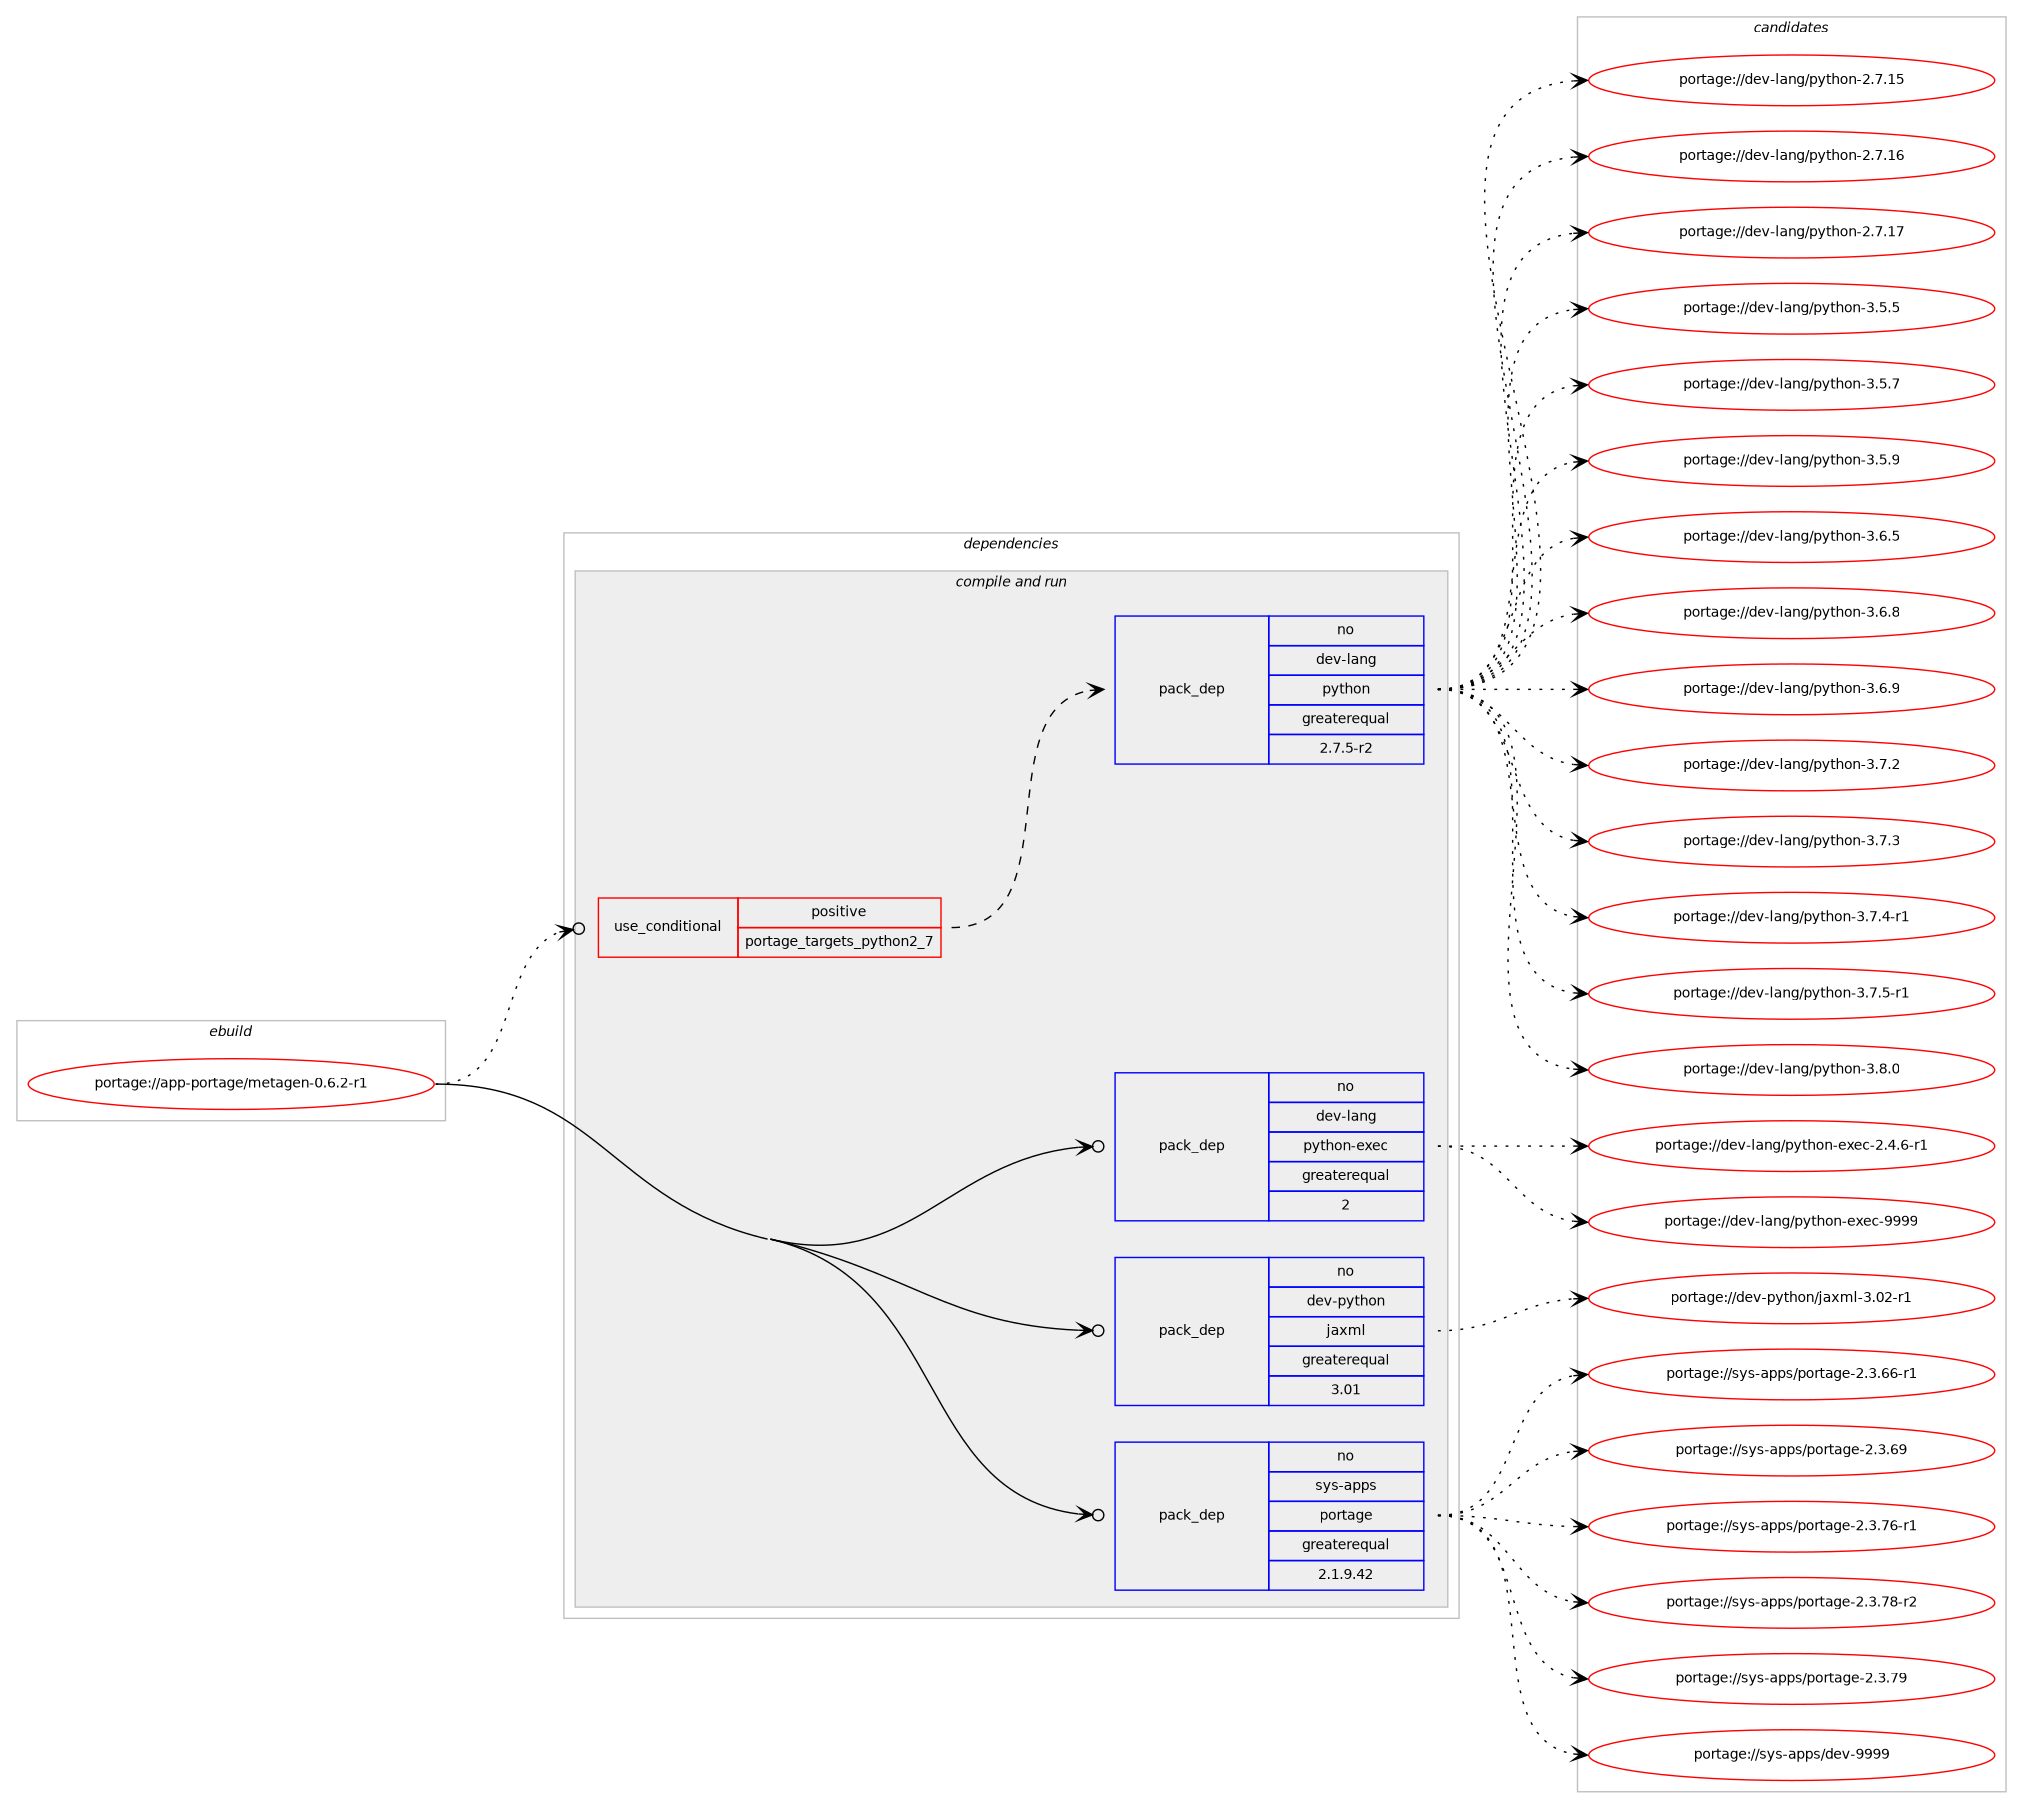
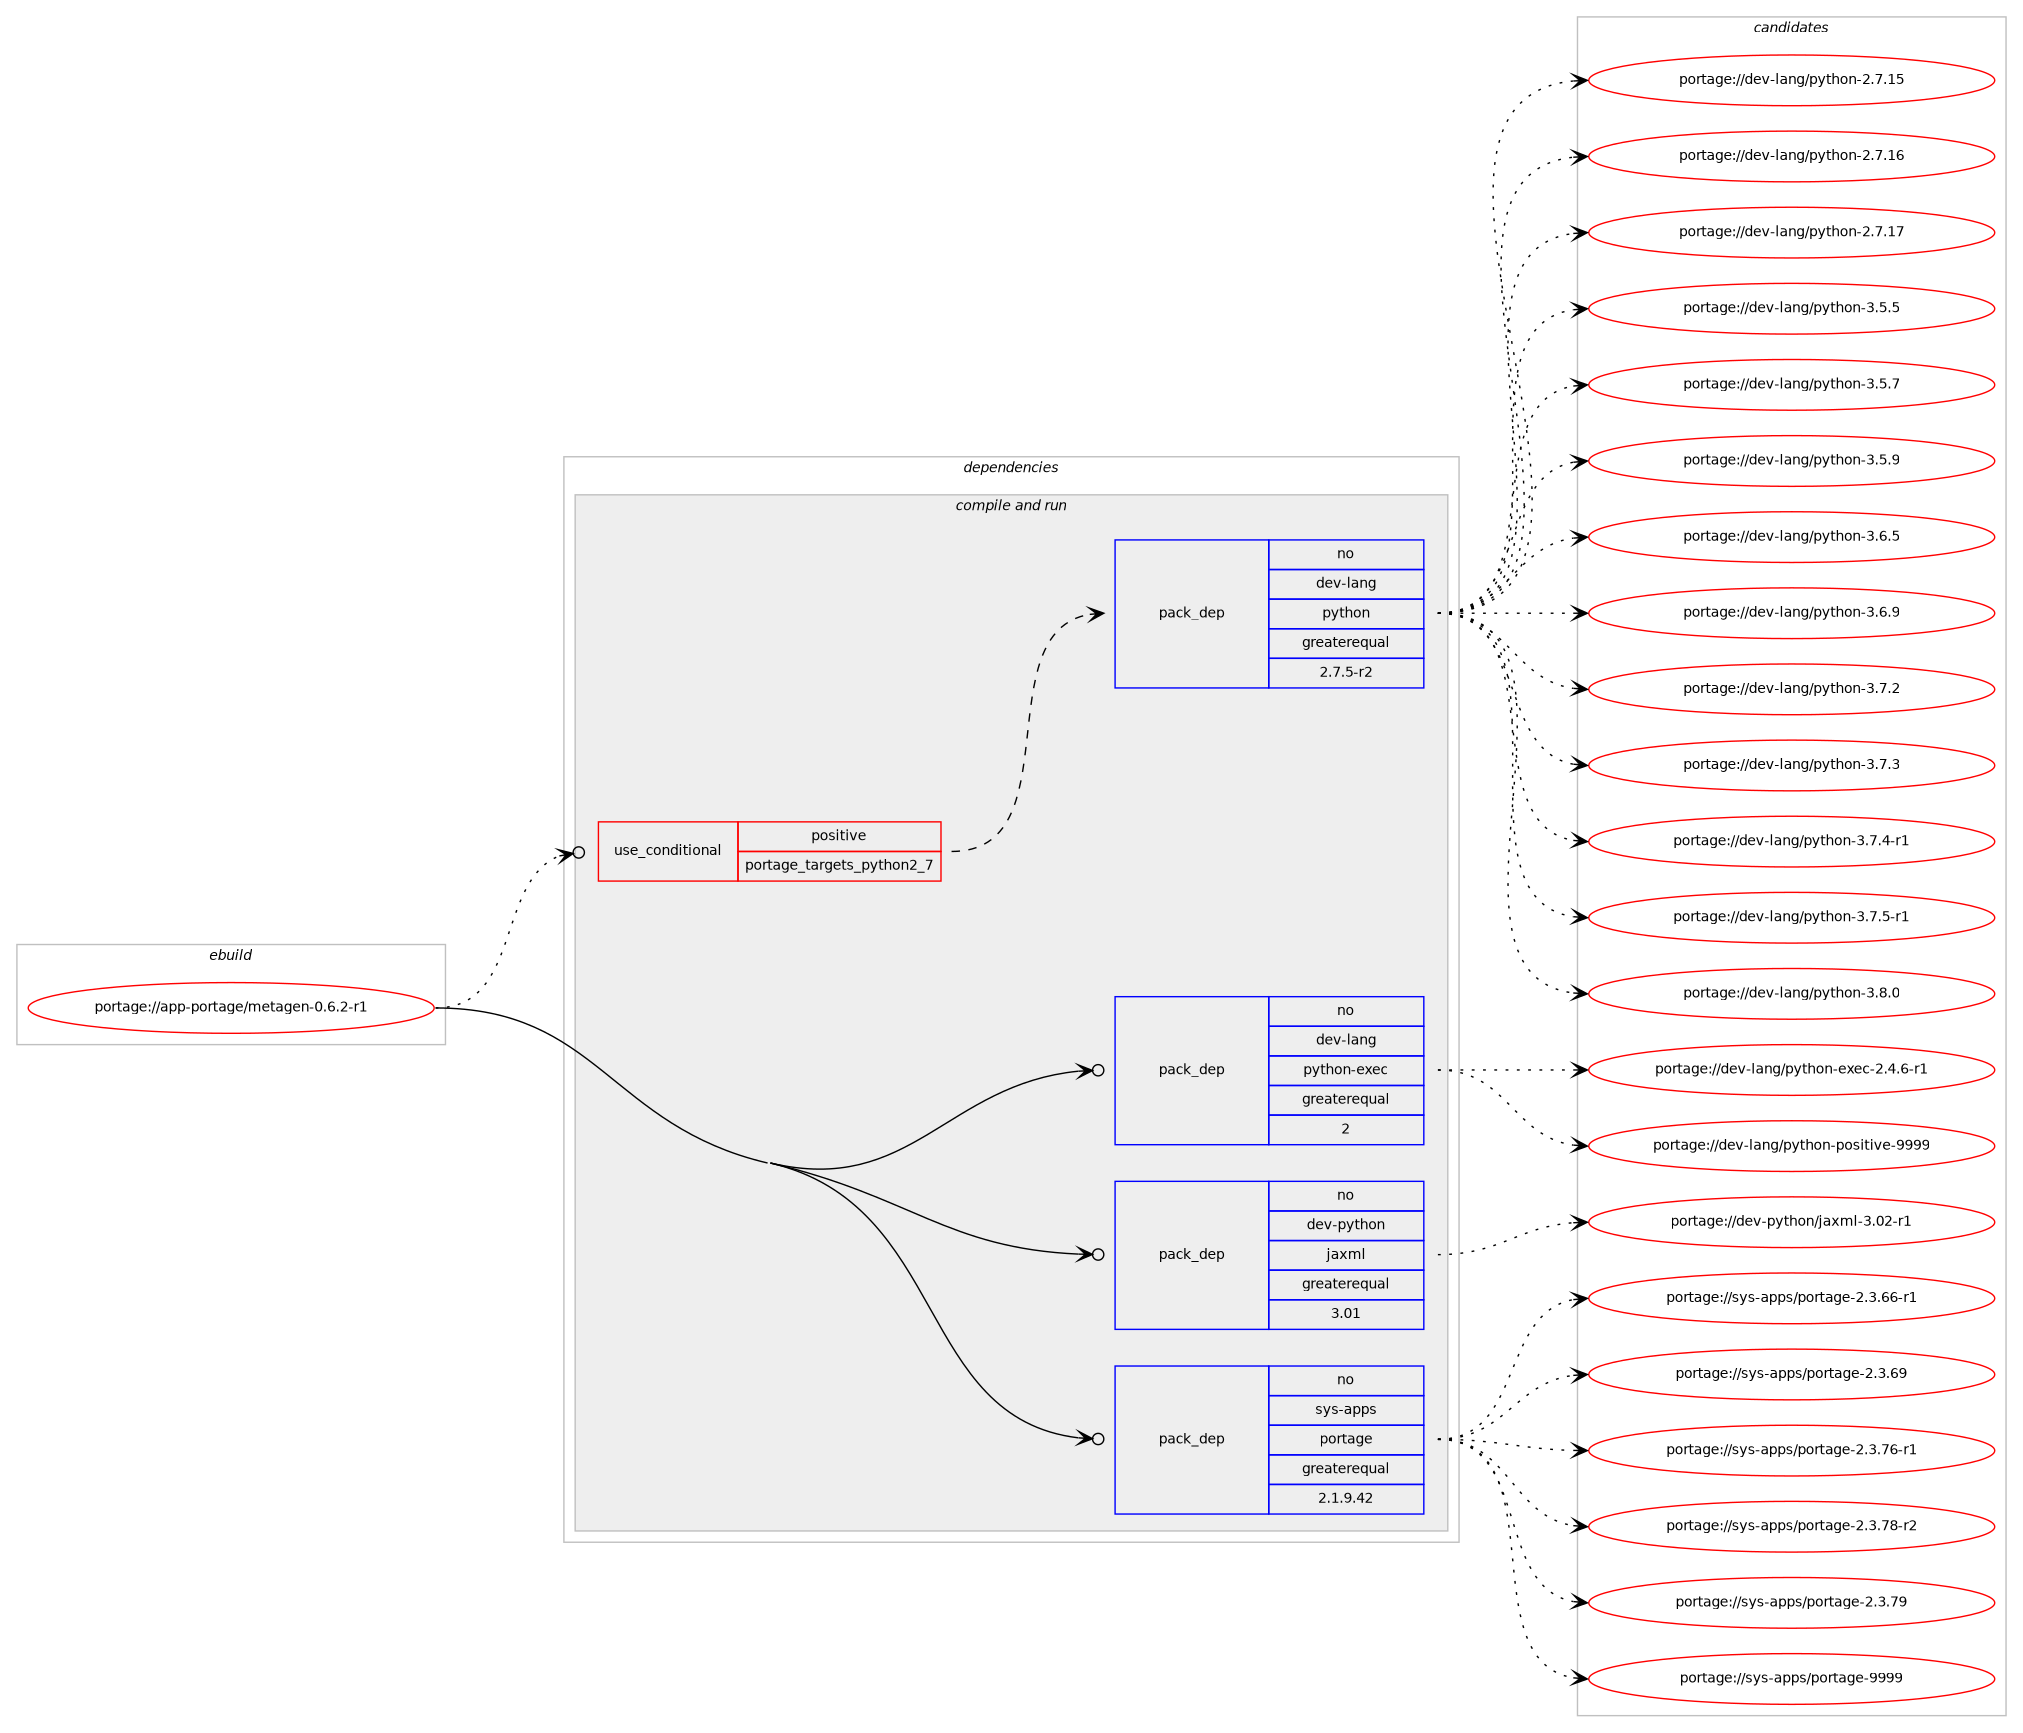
node "portage://dev-lang/python-3.6.8": removed
node "portage://dev-lang/python-exec-9999": label "portage://dev-lang/python-exec-9999" -> "portage://dev-lang/python-positive-9999"
node "portage://sys-apps/dev-9999": label "portage://sys-apps/dev-9999" -> "portage://sys-apps/portage-9999"
